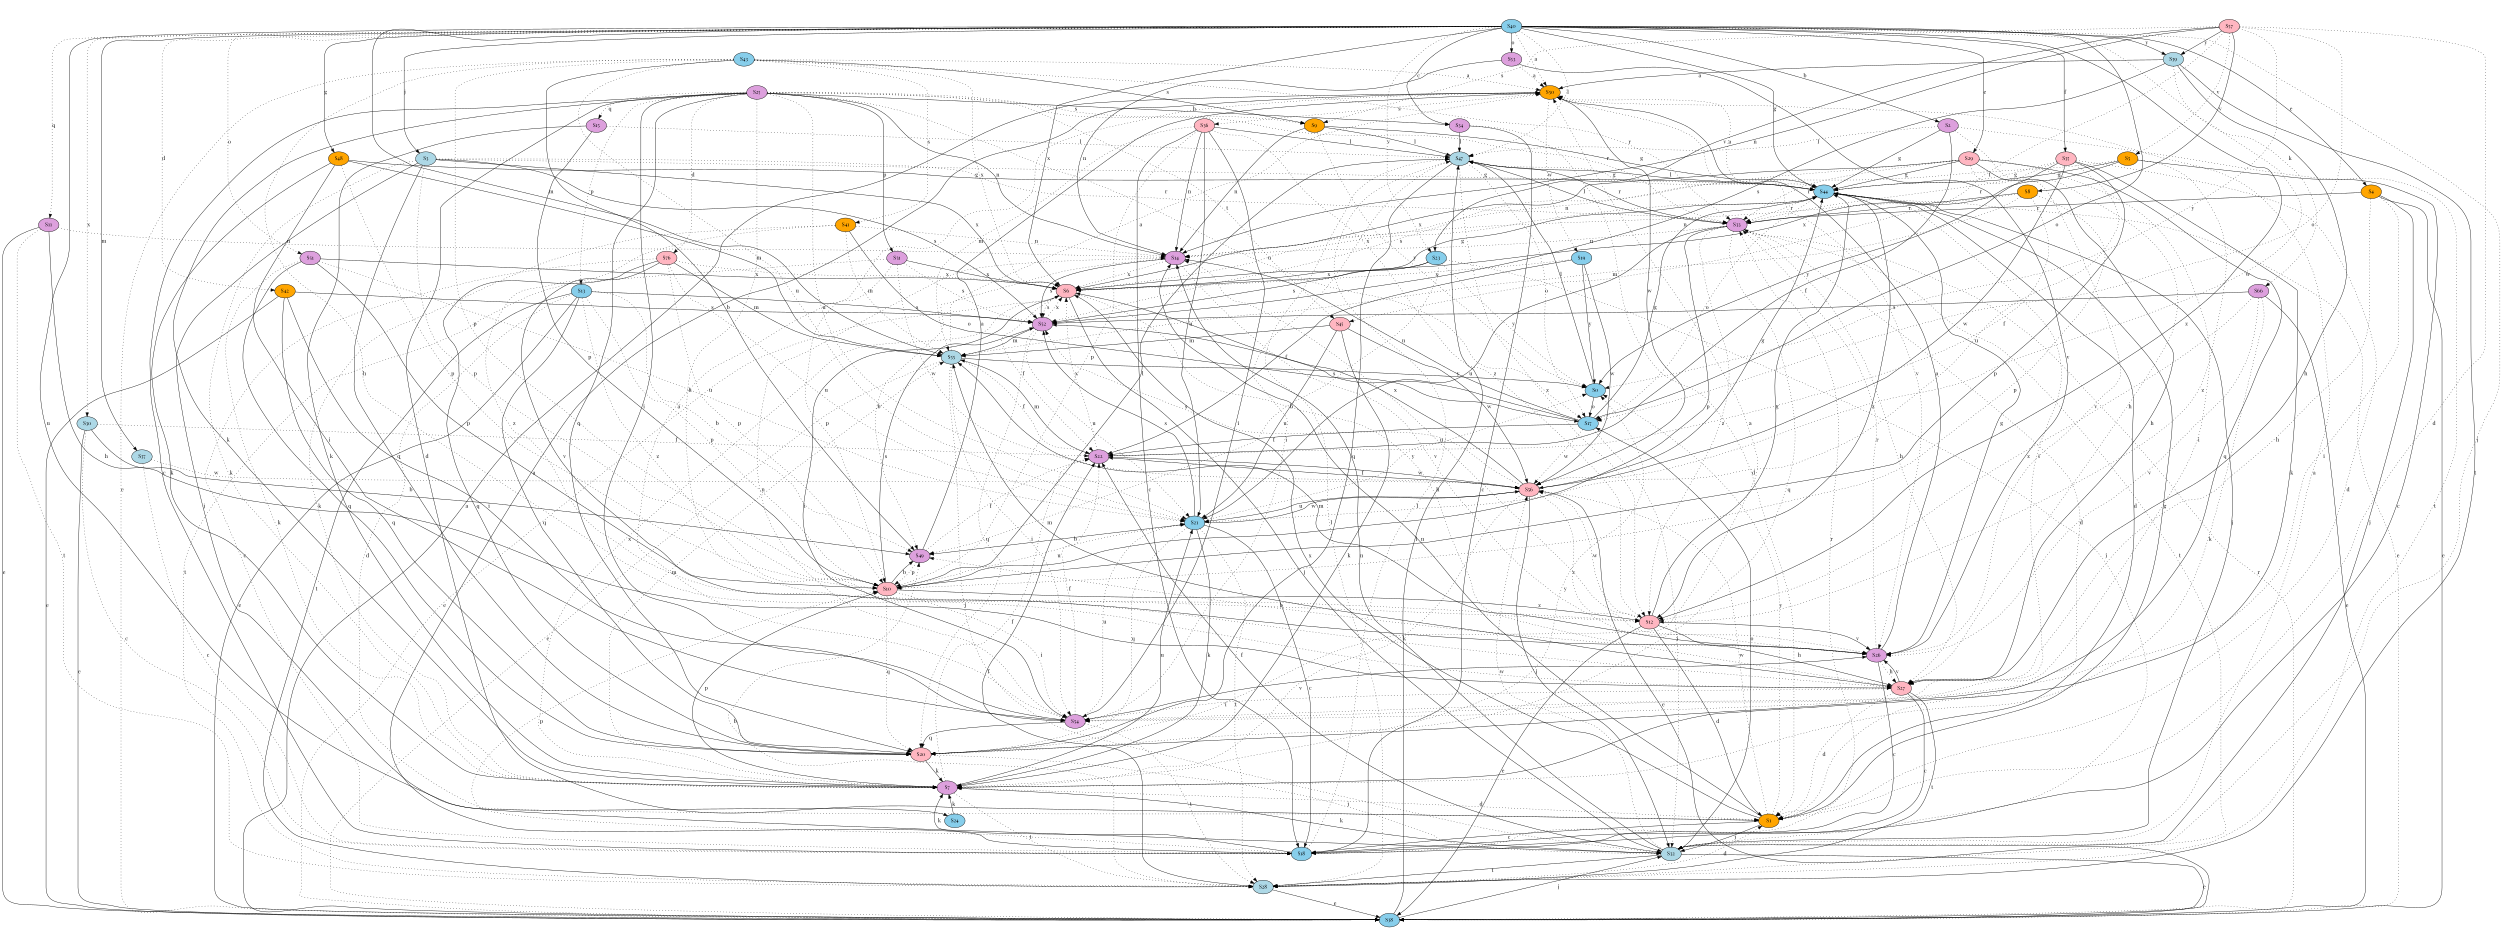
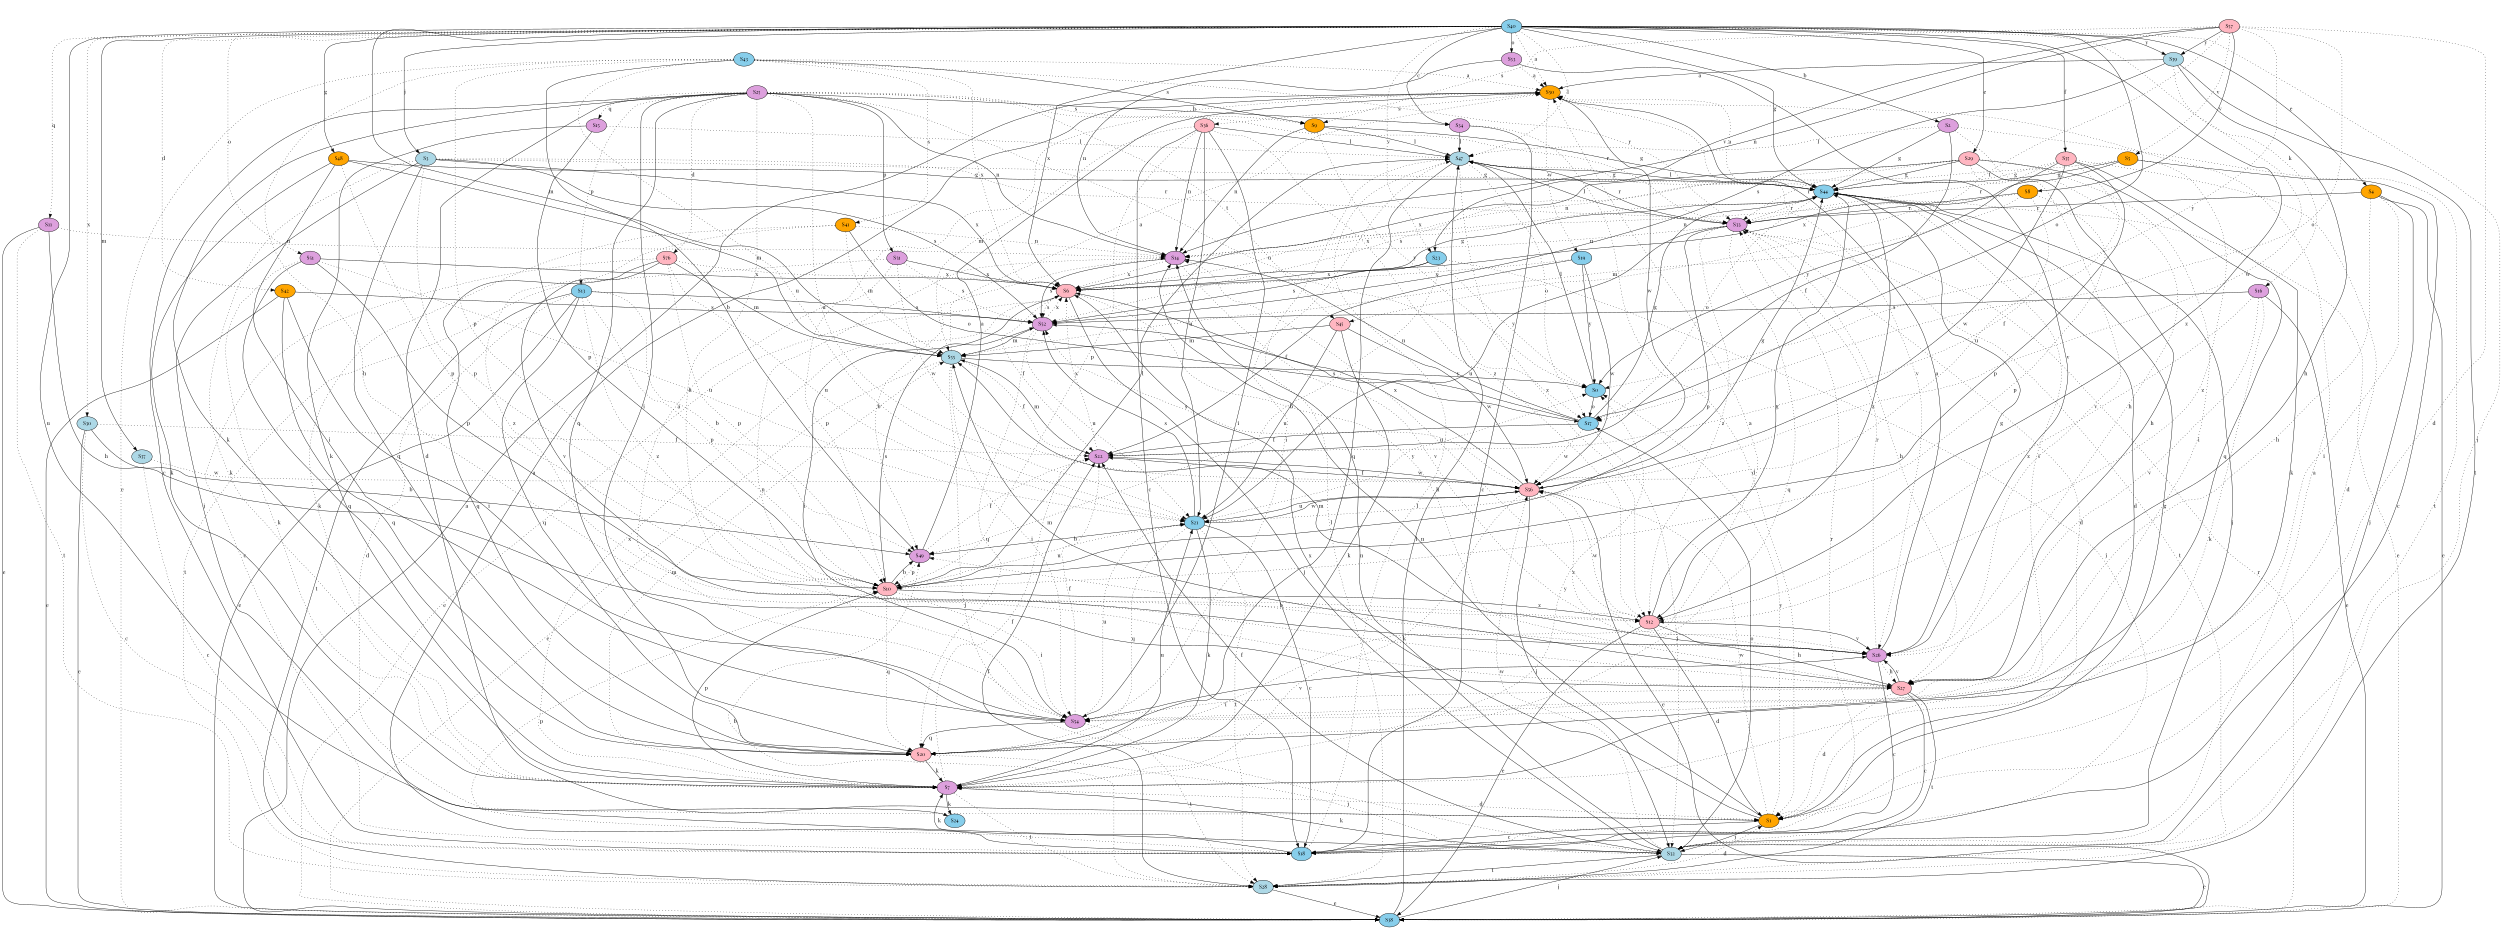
node "S66": label "S66" -> "S16"
edge "S24" -> "S7": reversed
